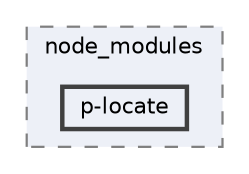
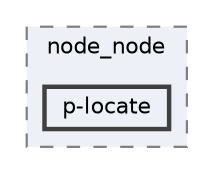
cluster "node_modules": label "node_modules" -> "node_node"
